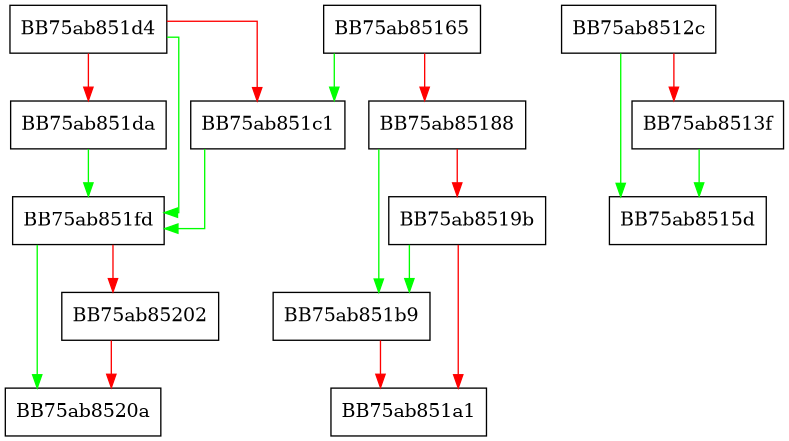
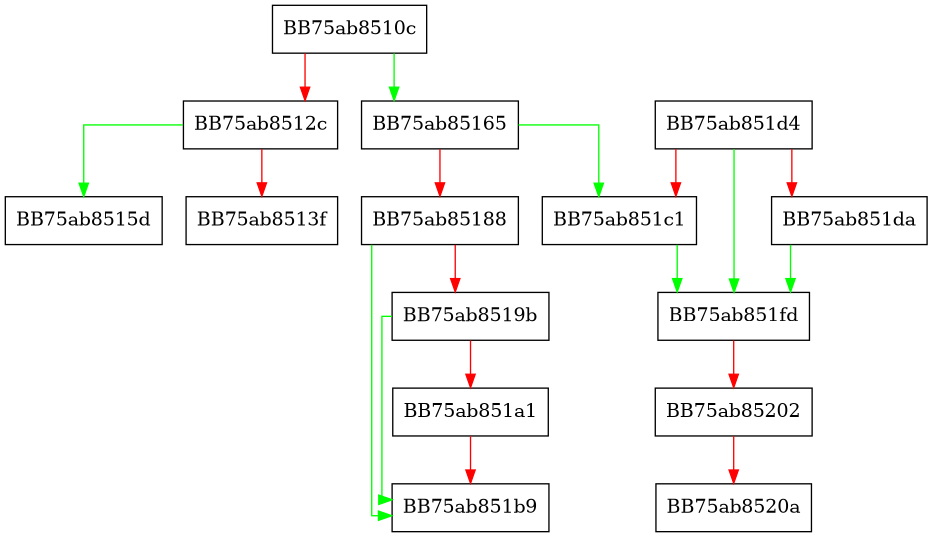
node "BB75ab8510c": added
edge "BB75ab8513f" -> "BB75ab8515d": removed
edge "BB75ab851fd" -> "BB75ab8520a": removed
edge "BB75ab851b9" -> "BB75ab851a1": reversed
